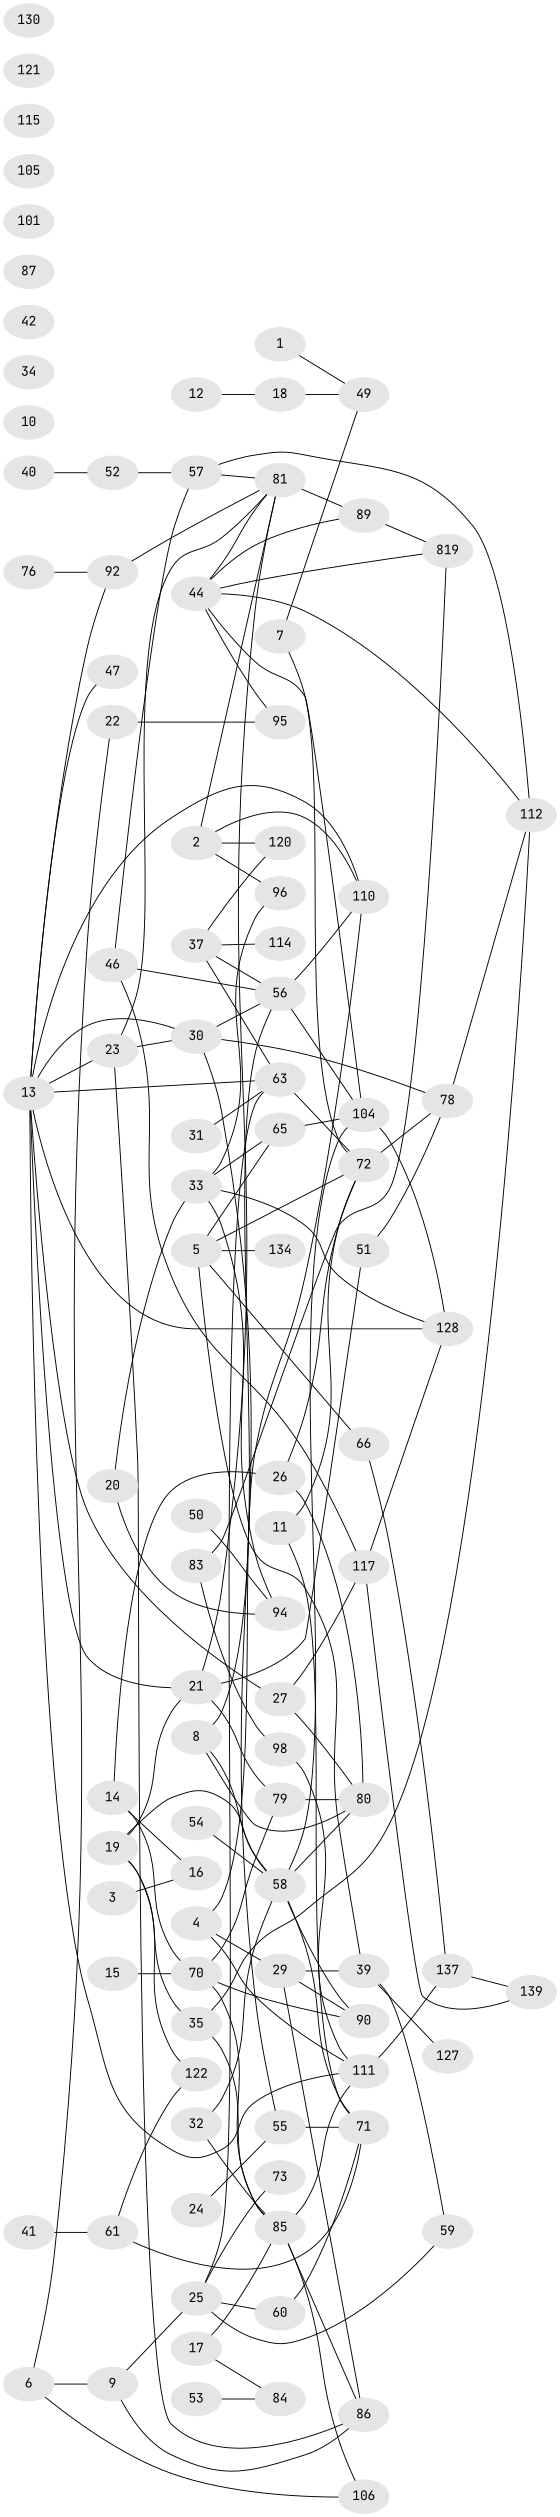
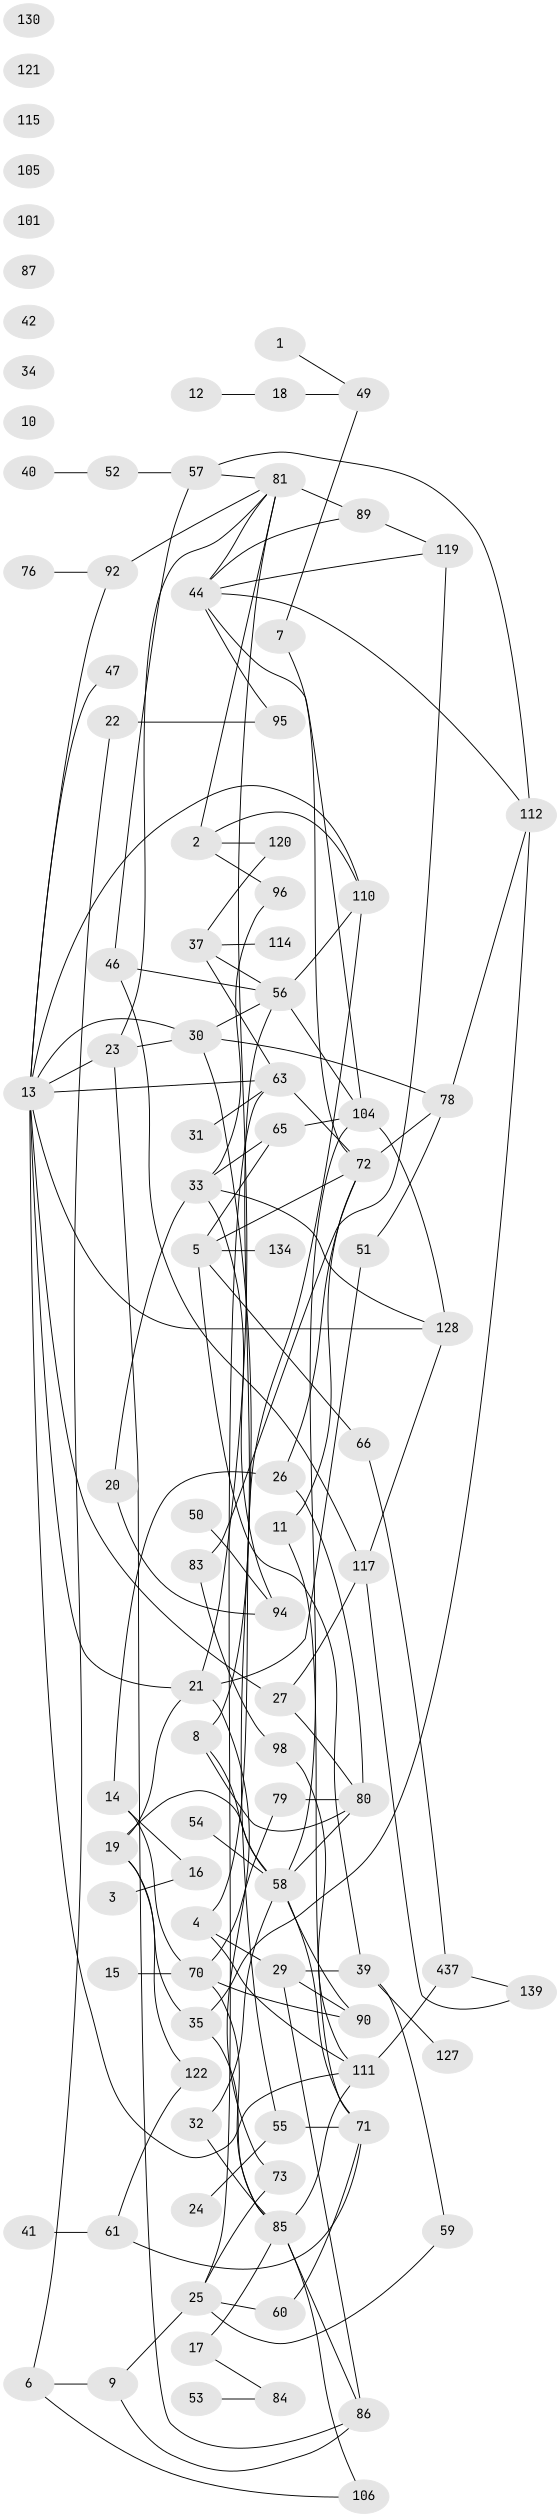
node "819": label "819" -> "119"
edge "21" -- "79": now "21" -- "73"
node "137": label "137" -> "437"
